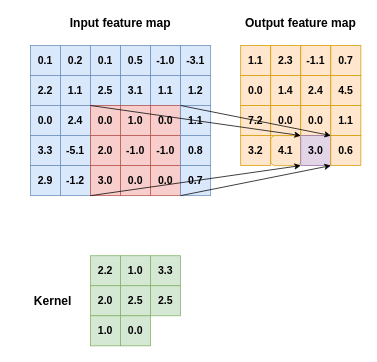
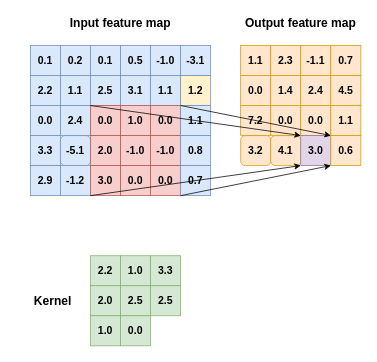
node "1.2": fillcolor #dae8fc -> #fff2cc
node "-5.1": shape rectangle -> rounded rectangle
node "3.2": shape rectangle -> rounded rectangle
